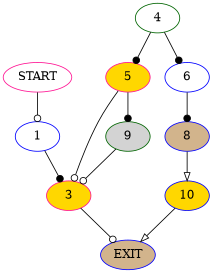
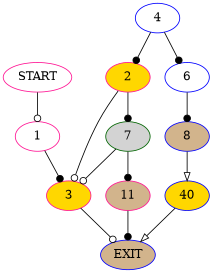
node "4": color darkgreen -> blue
node "5": label "5" -> "2"
node "1": color blue -> deeppink
node "9": label "9" -> "7"
node "11": added
node "10": label "10" -> "40"
